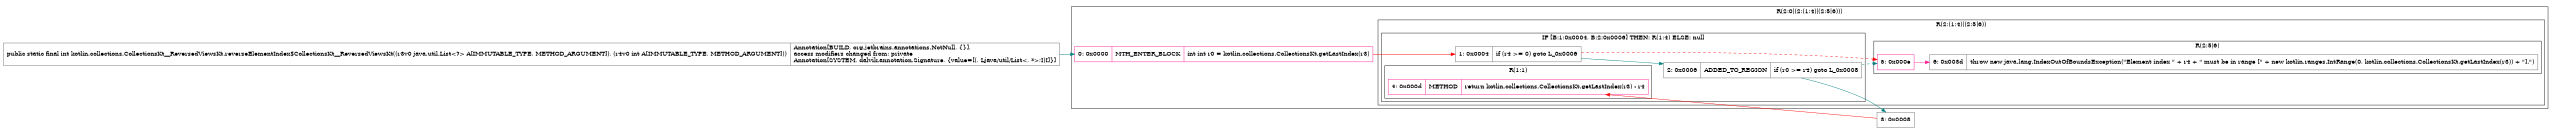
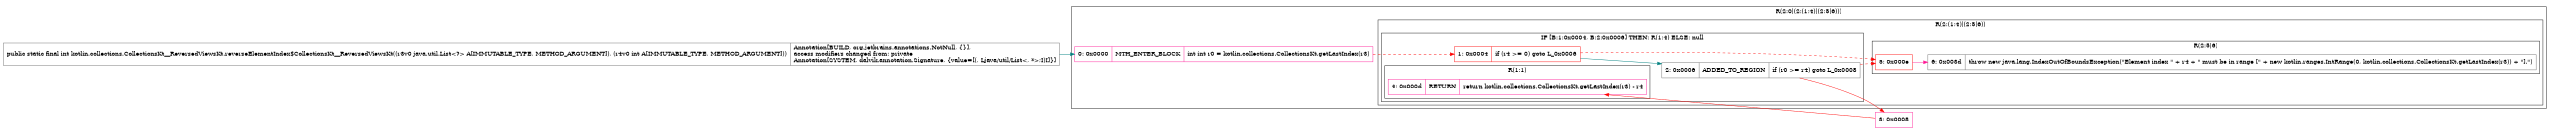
edge "0: 0x0000" -> "1: 0x0004": style solid -> dashed
node "1: 0x0004": color gray40 -> red
node "5: 0x000e": color deeppink -> red
edge "2: 0x0006" -> "5: 0x000e": color teal -> red
node "4: 0x000d": text "METHOD" -> "RETURN"
edge "2: 0x0006" -> "3: 0x0008": color teal -> red
node "3: 0x0008": color gray40 -> deeppink
